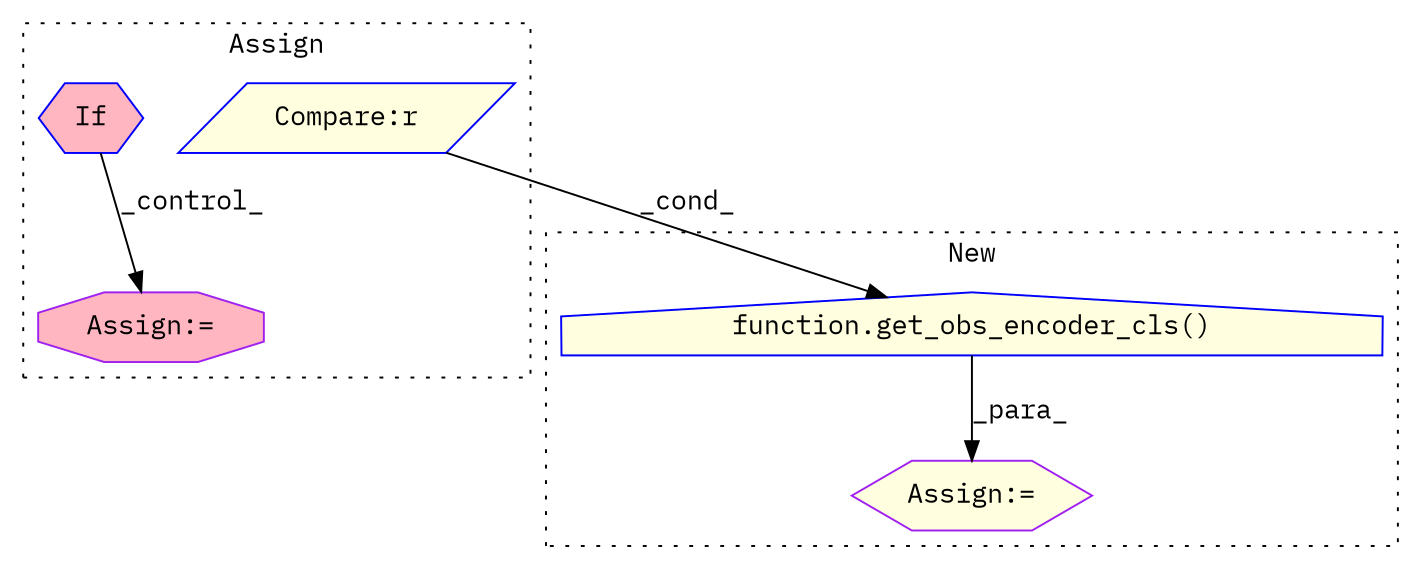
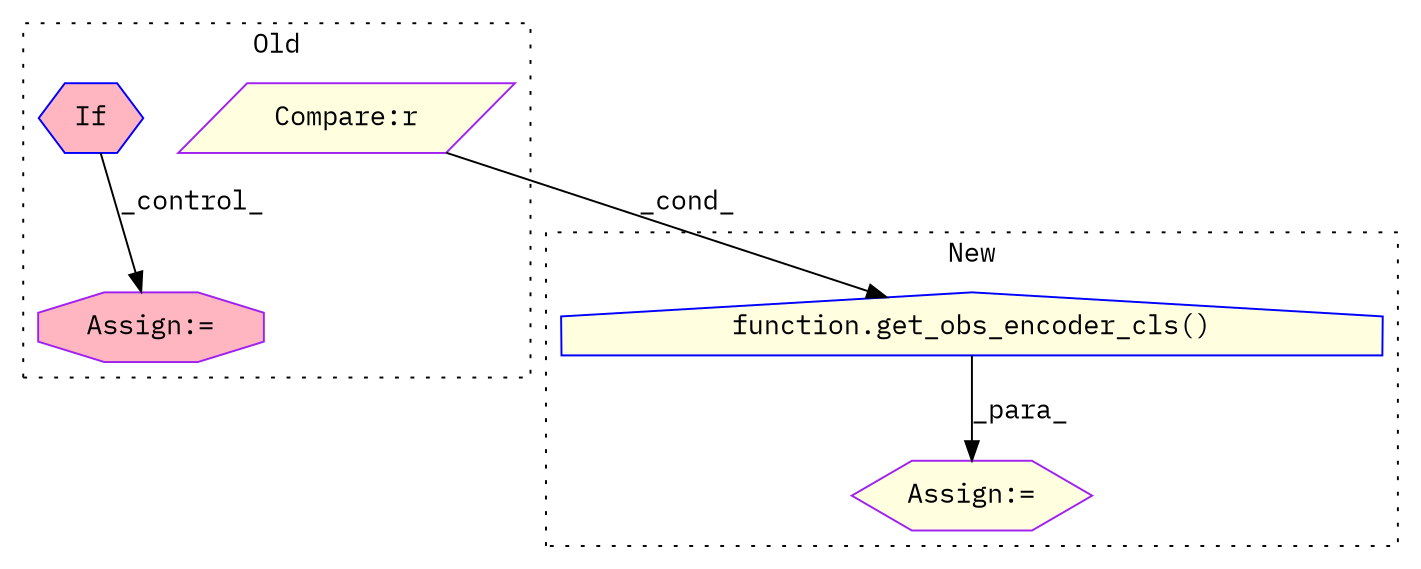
cluster "Assign": label "Assign" -> "Old"
node "Compare:r": color blue -> purple
